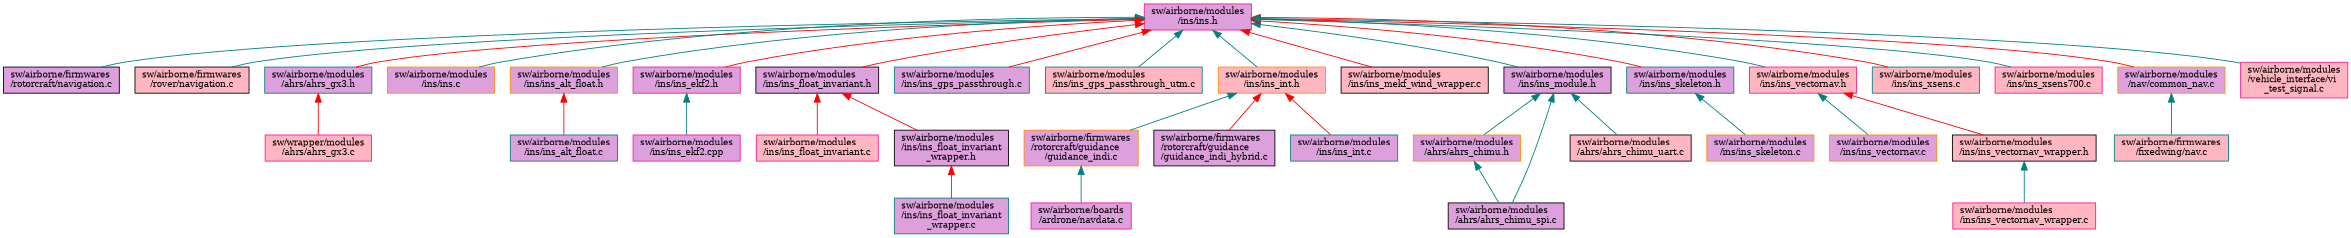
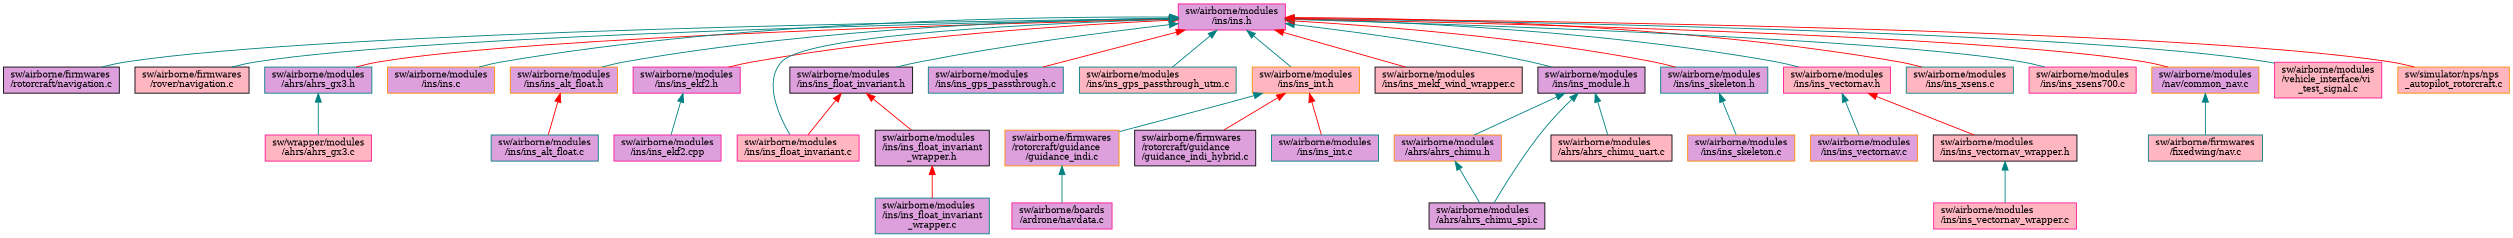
edge "sw/airborne/modules /ins/ins_float_invariant.c" -> "sw/airborne/modules /ins/ins.h": added
edge "sw/airborne/modules /ins/ins_float_invariant.h" -> "sw/airborne/modules /ins/ins.h": color red -> teal
node "sw/simulator/nps/nps _autopilot_rotorcraft.c": added
edge "sw/wrapper/modules /ahrs/ahrs_gx3.c" -> "sw/airborne/modules /ahrs/ahrs_gx3.h": color red -> teal
